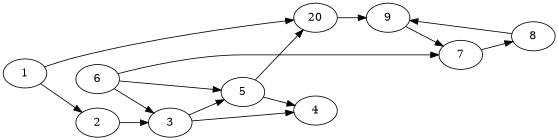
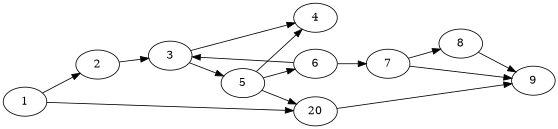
edge "9" -> "7": reversed
edge "6" -> "5": reversed
